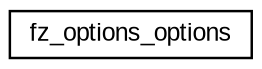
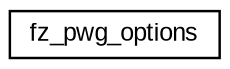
node "fz_options_options": label "fz_options_options" -> "fz_pwg_options"
